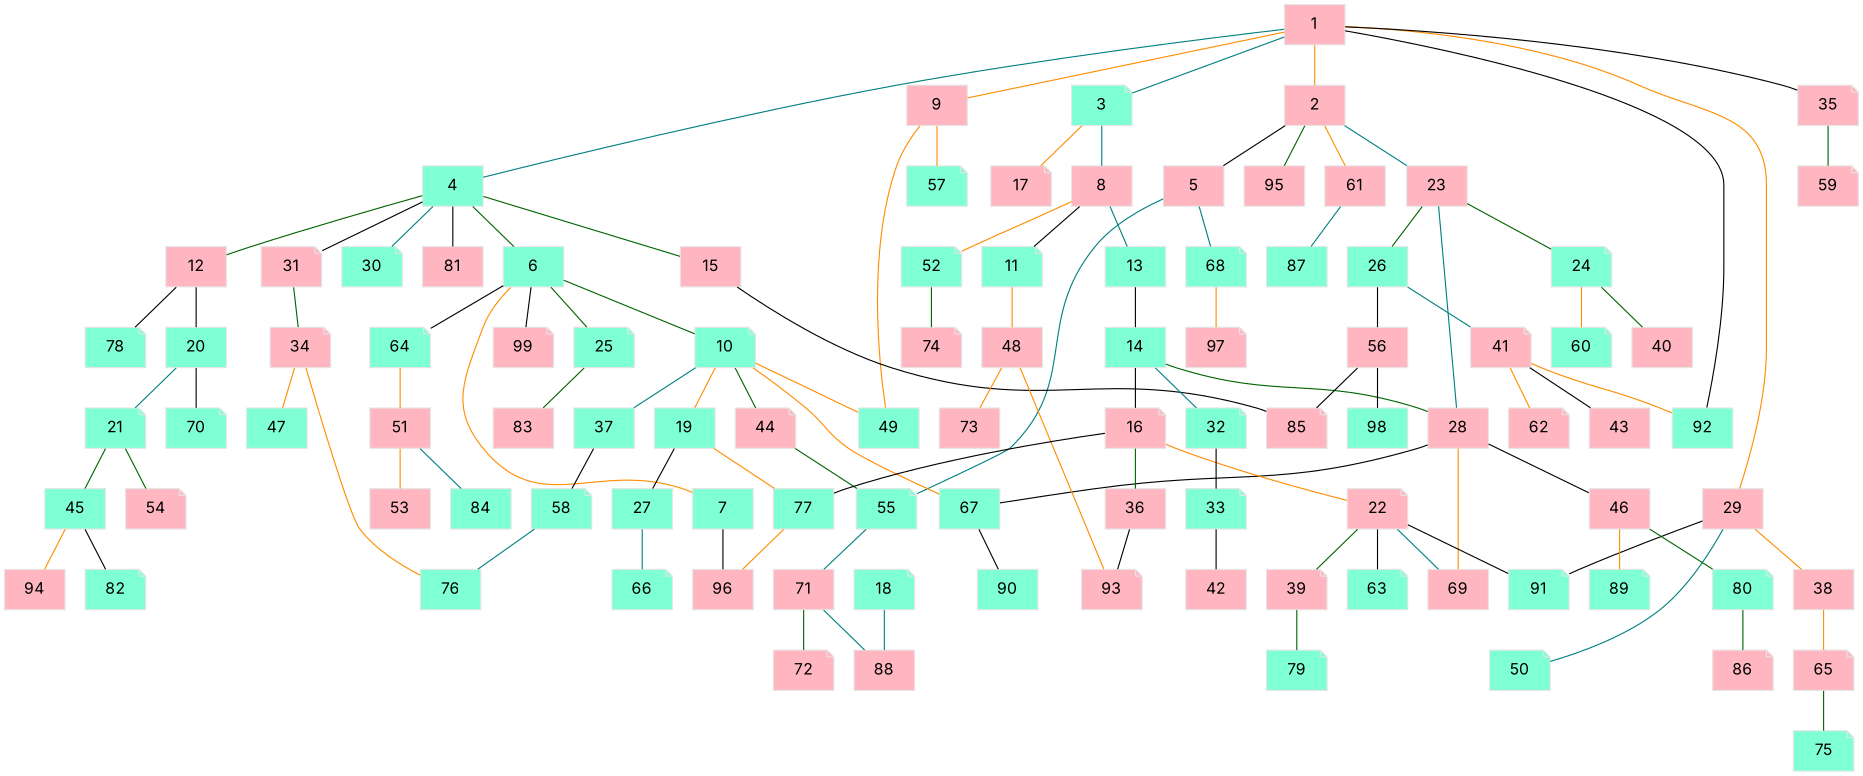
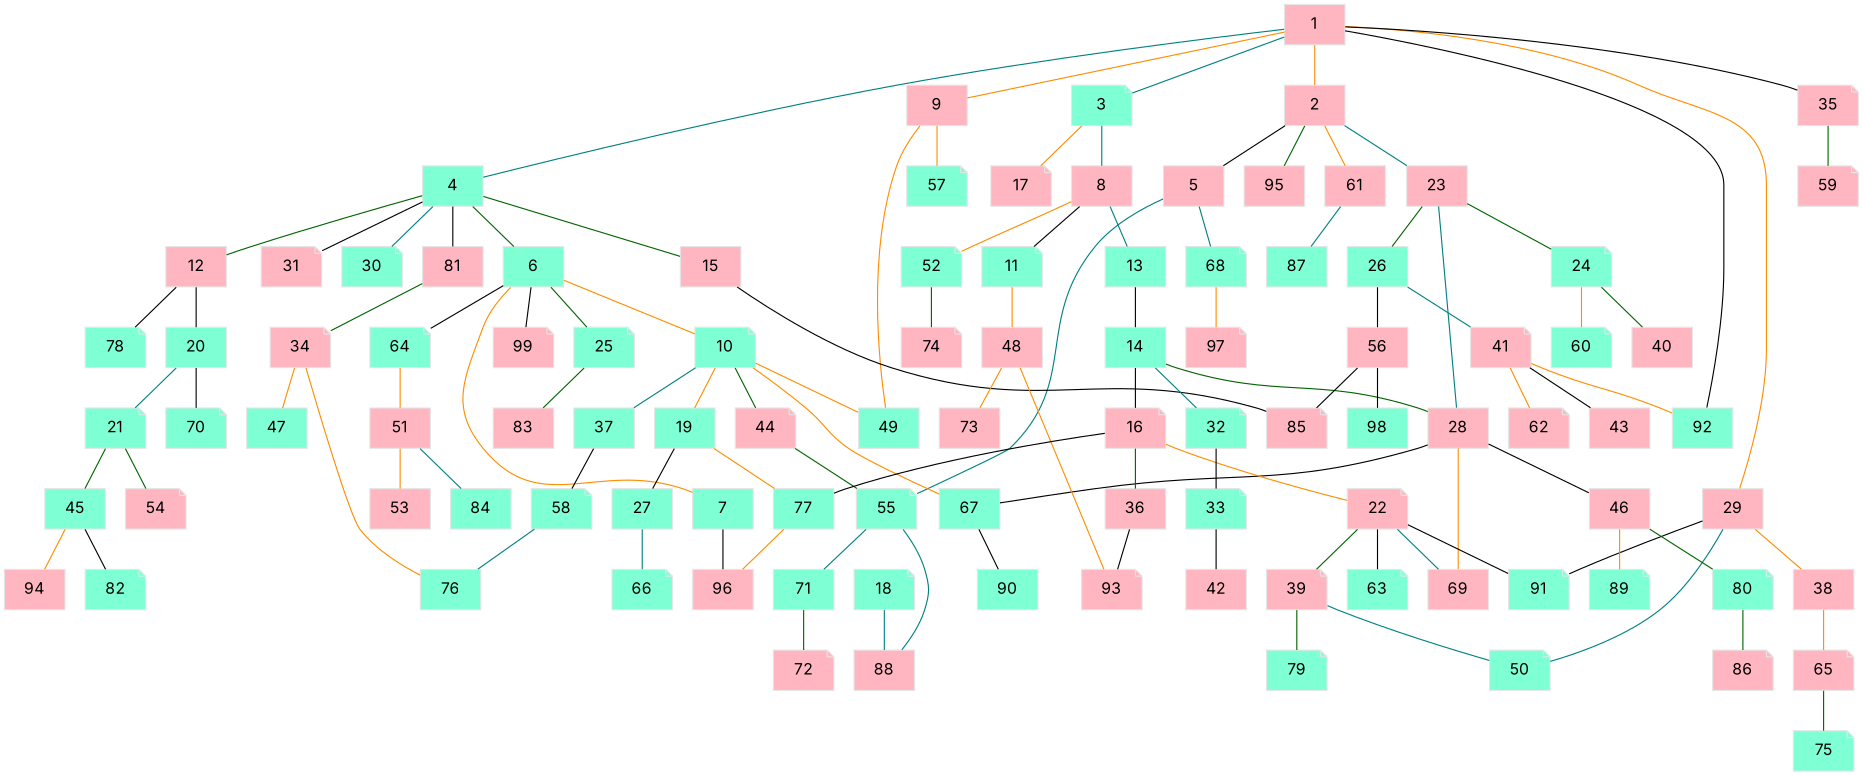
edge "31" -- "34": now "81" -- "34"
edge "6" -- "10": color darkgreen -> darkorange
node "71": fillcolor lightpink -> aquamarine
edge "71" -- "88": now "55" -- "88"
edge "39" -- "50": added
